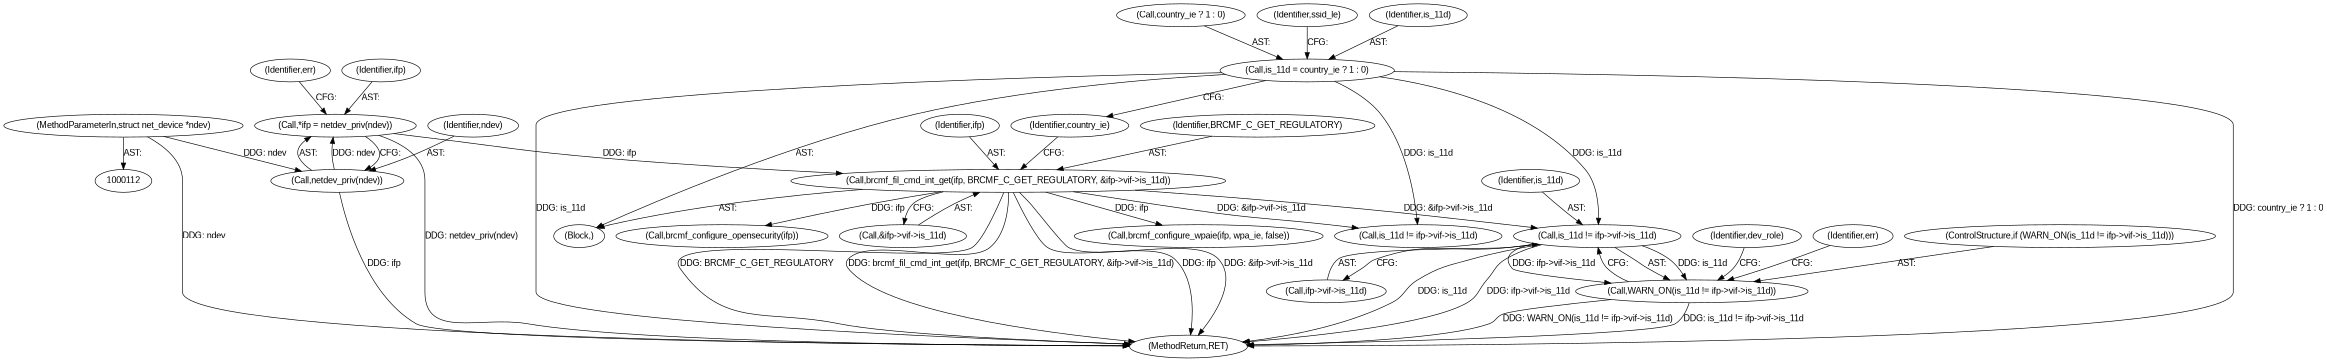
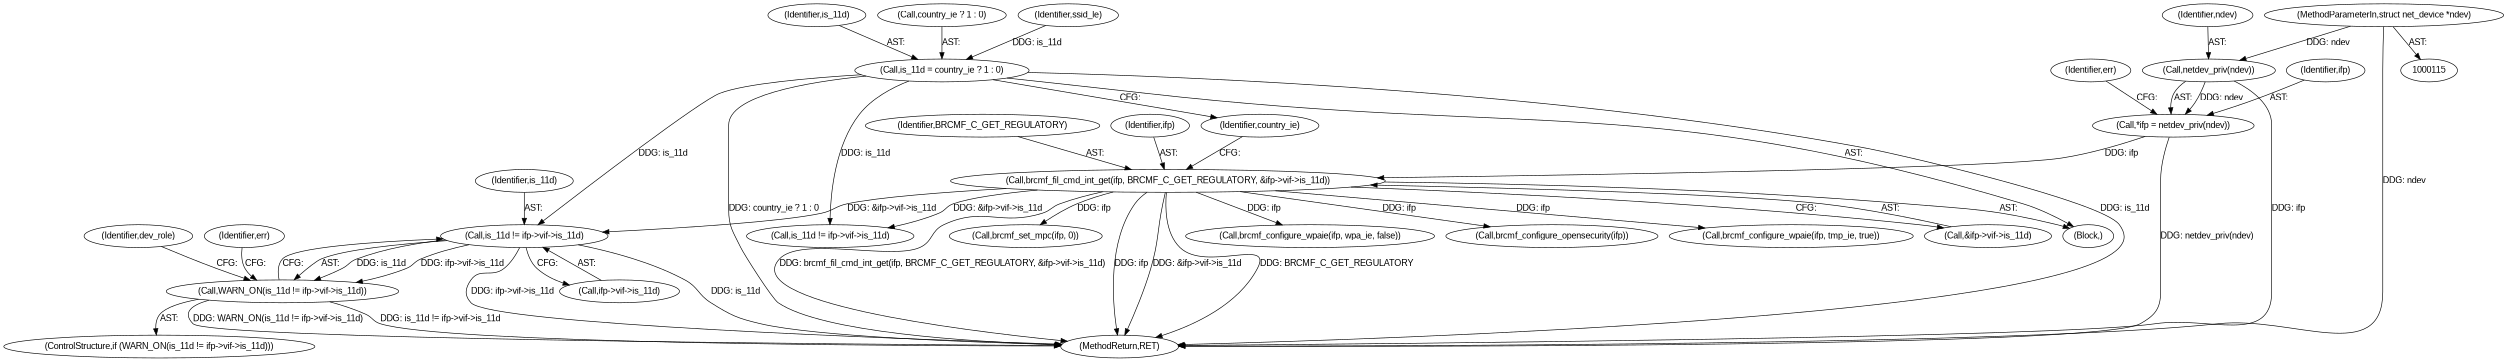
edge "(Identifier,ssid_le)" -> "(Call,is_11d = country_ie ? 1 : 0)": label "CFG: " -> "DDG: is_11d"
edge "(Call,*ifp = netdev_priv(ndev))" -> "(Call,netdev_priv(ndev))": removed, label "CFG:"
node "1000112": label "1000112" -> "1000115"
node "(Call,brcmf_set_mpc(ifp, 0))": added
node "(Call,brcmf_configure_wpaie(ifp, tmp_ie, true))": added
edge "(ControlStructure,if (WARN_ON(is_11d != ifp->vif->is_11d)))" -> "(Call,WARN_ON(is_11d != ifp->vif->is_11d))": reversed
